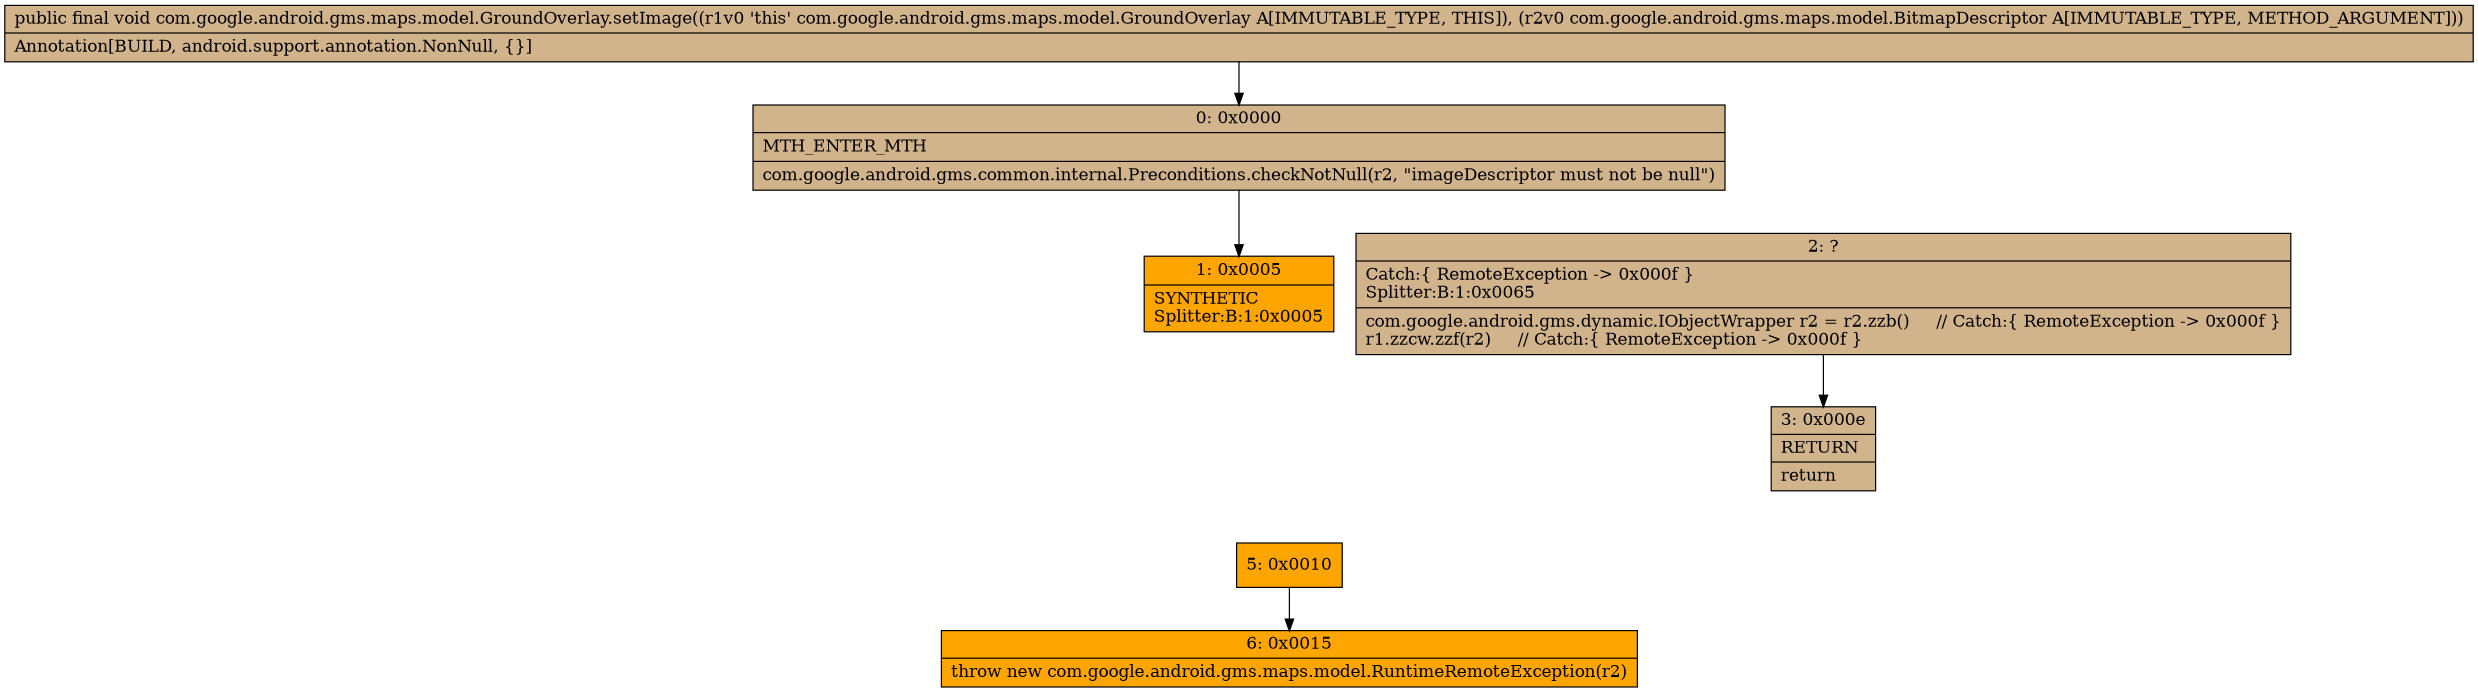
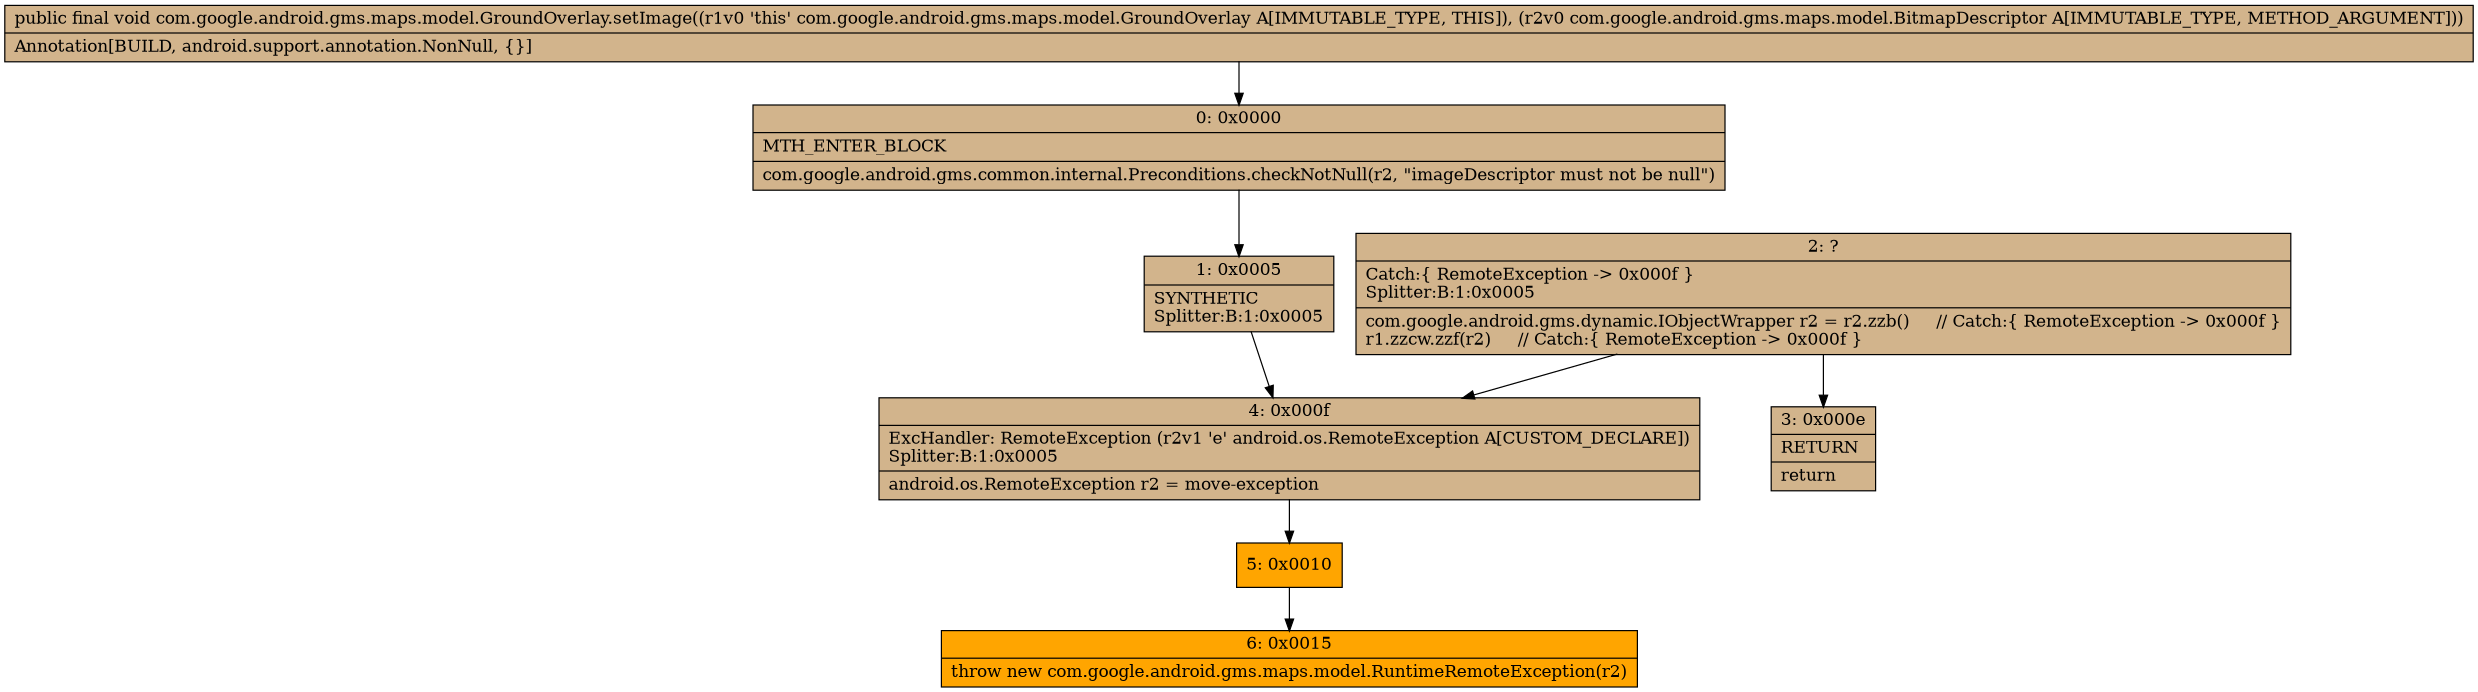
node "0: 0x0000": text "MTH_ENTER_MTH" -> "MTH_ENTER_BLOCK"
node "2: ?": text "Splitter:B:1:0x0065" -> "Splitter:B:1:0x0005"
node "1: 0x0005": fillcolor orange -> tan
node "4: 0x000f": added
